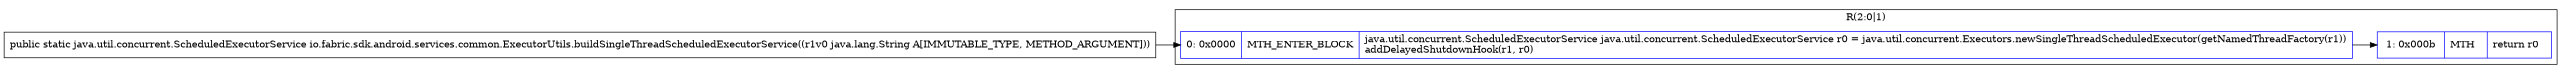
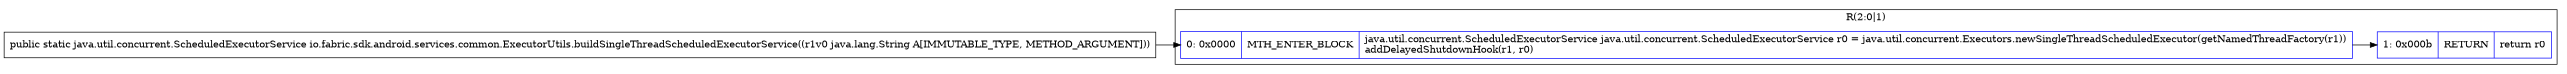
node "1: 0x000b": text "MTH" -> "RETURN"
